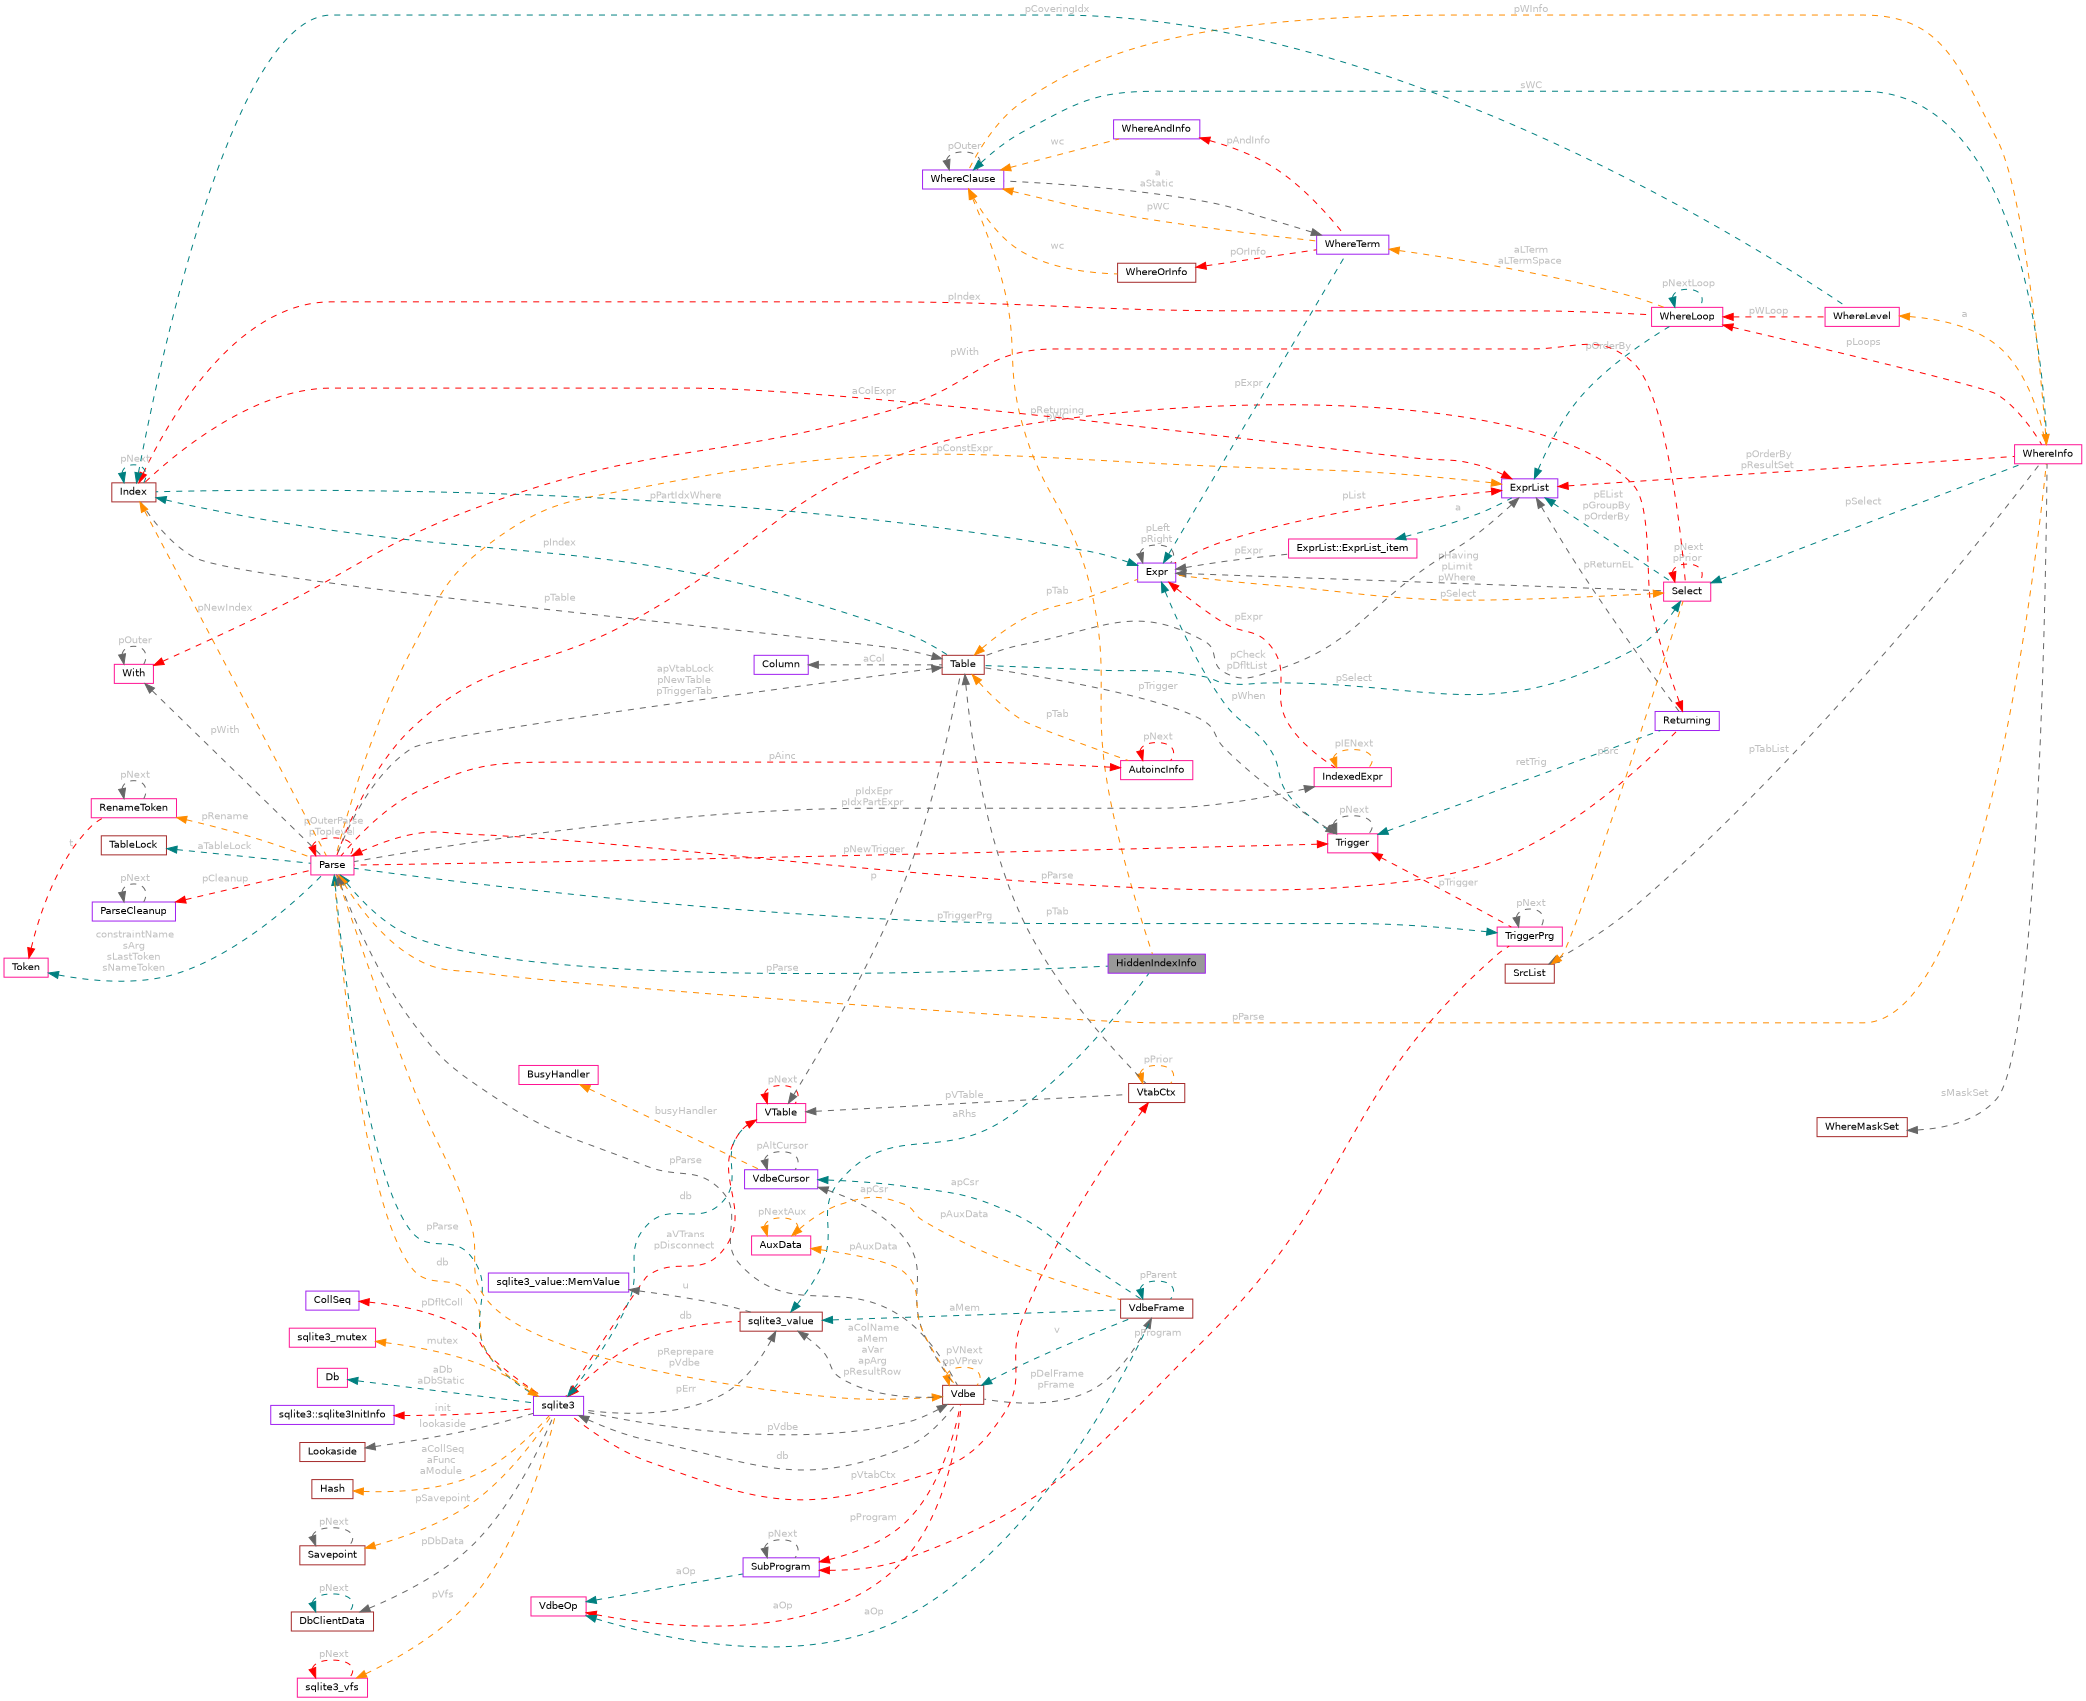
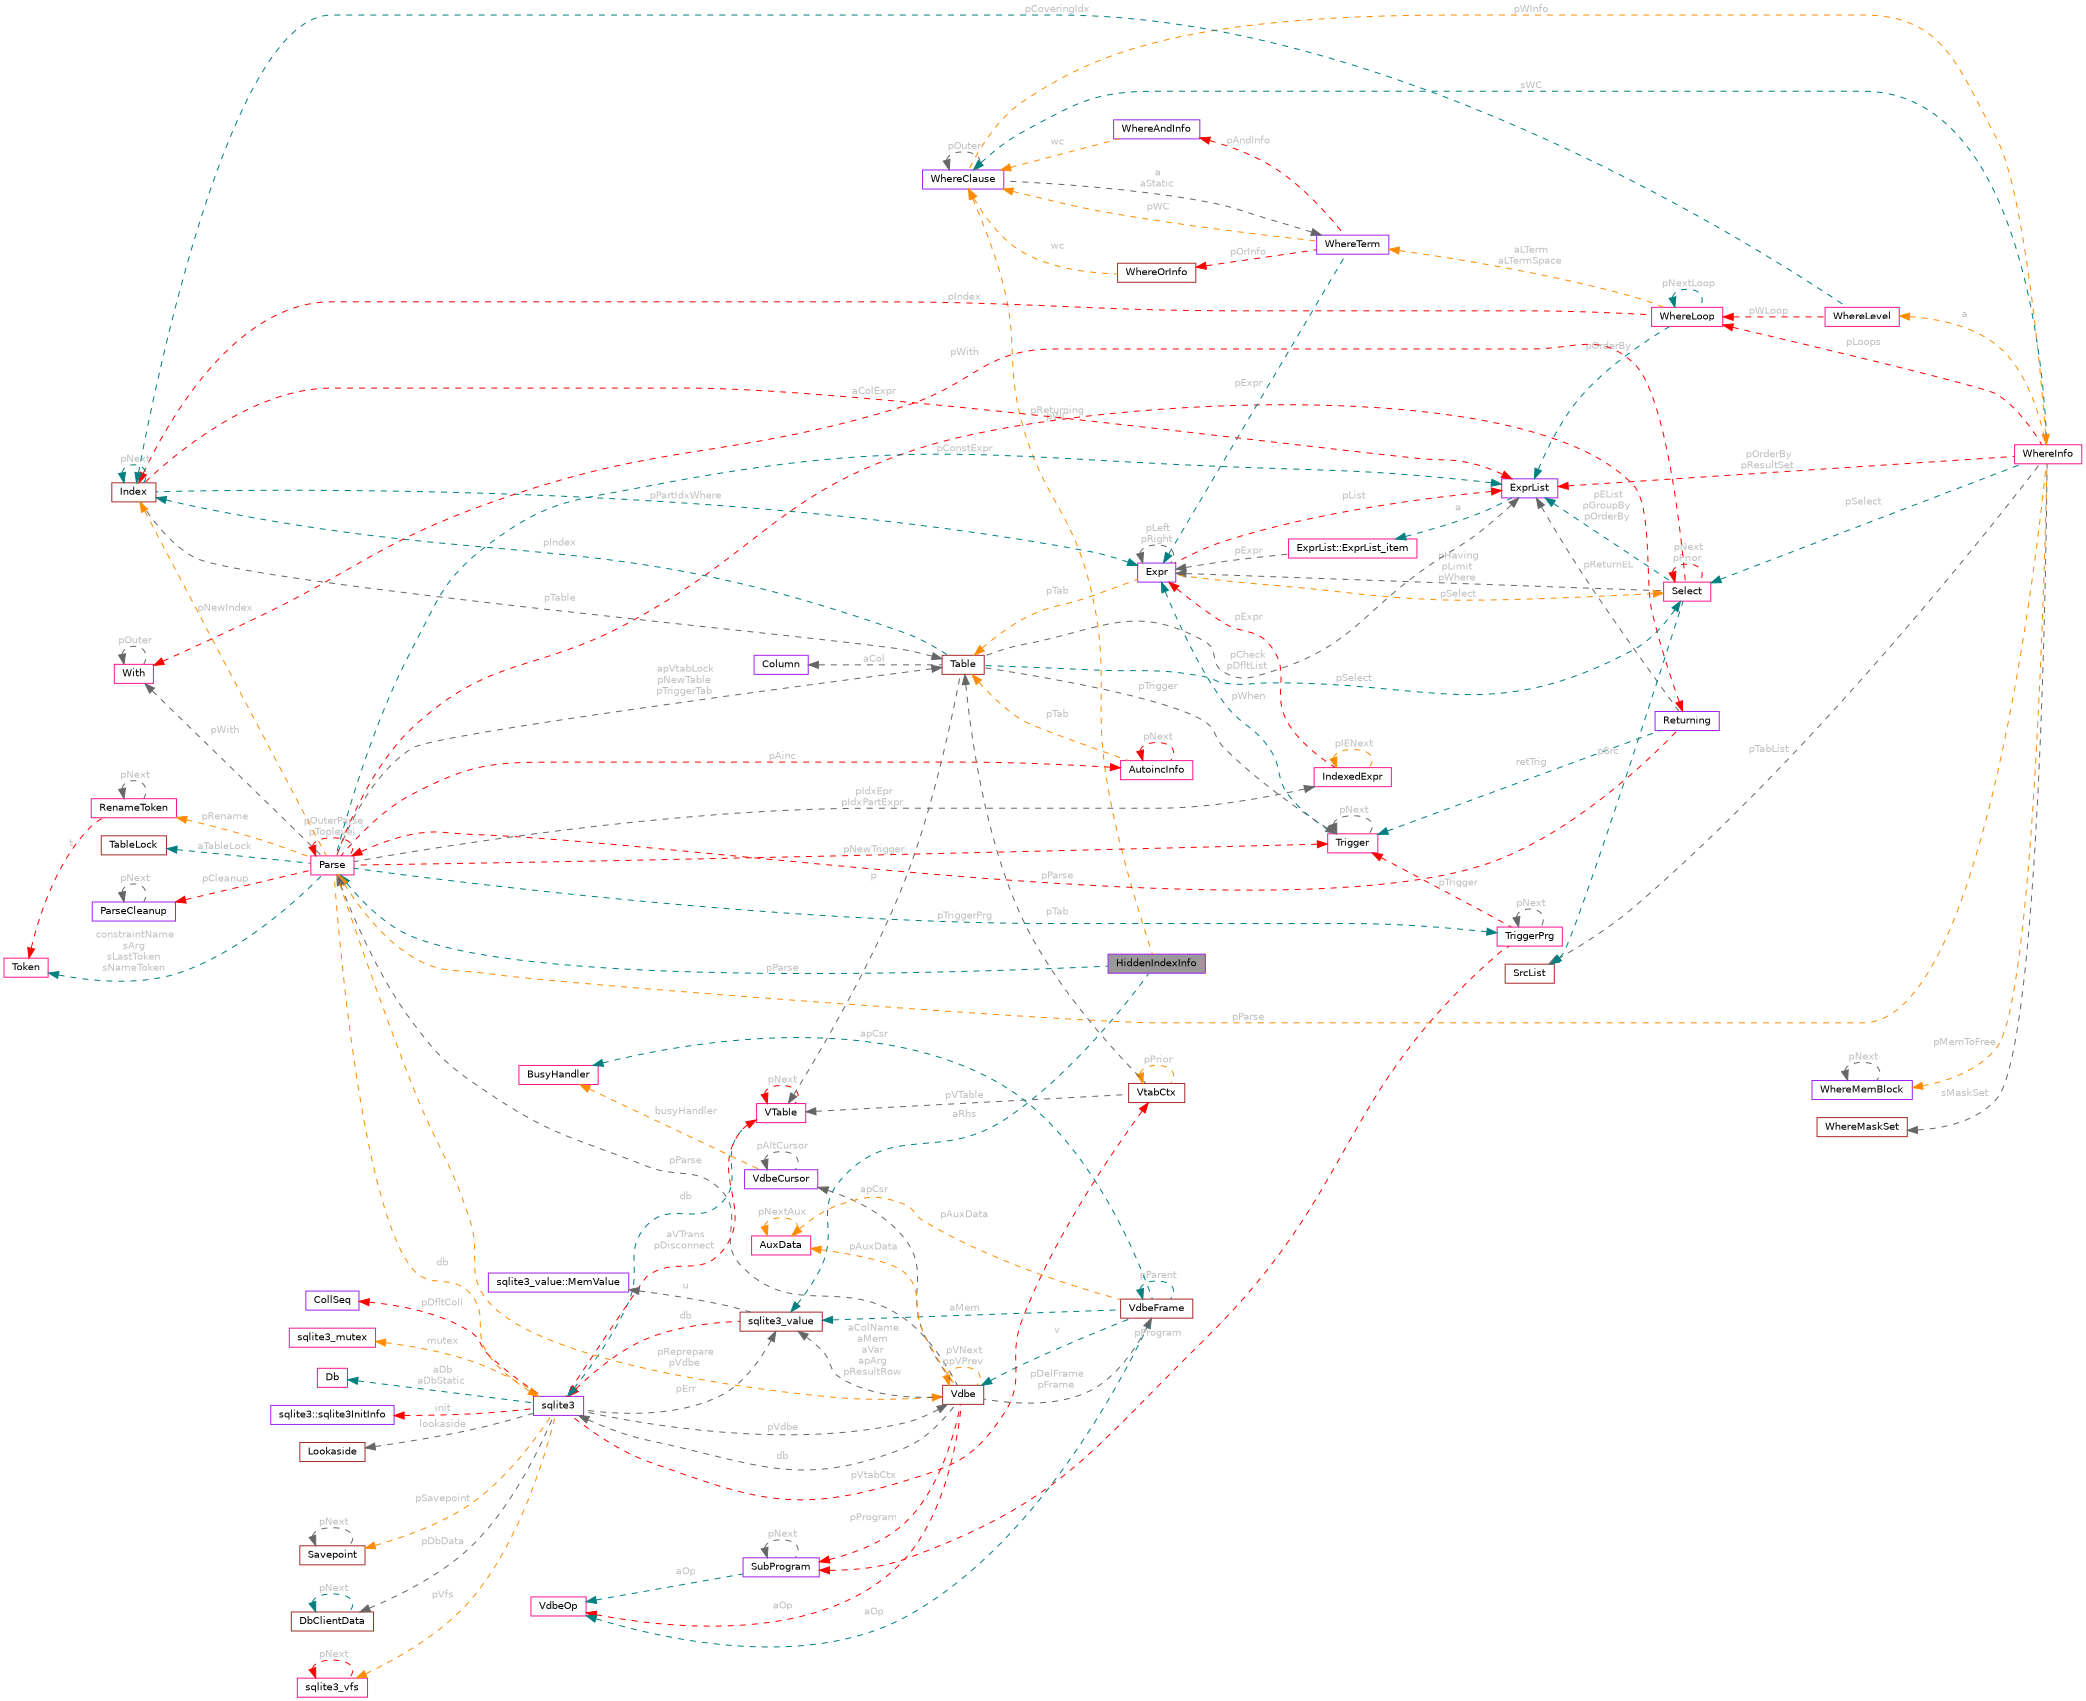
edge "Parse" -> "ExprList": color darkorange -> teal
edge "Select" -> "SrcList": color darkorange -> teal
node "WhereMemBlock": added
edge "sqlite3" -> "Parse": removed, label "pParse"
edge "VdbeFrame" -> "VdbeCursor": now "VdbeFrame" -> "BusyHandler"
node "Hash": removed
